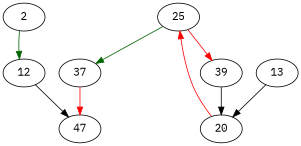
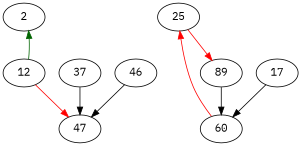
edge "2" -> "12": reversed
edge "25" -> "37": removed
node "46": added
node "39": label "39" -> "89"
node "13": label "13" -> "17"
edge "37" -> "47": color red -> black
edge "12" -> "47": color black -> red
node "20": label "20" -> "60"
